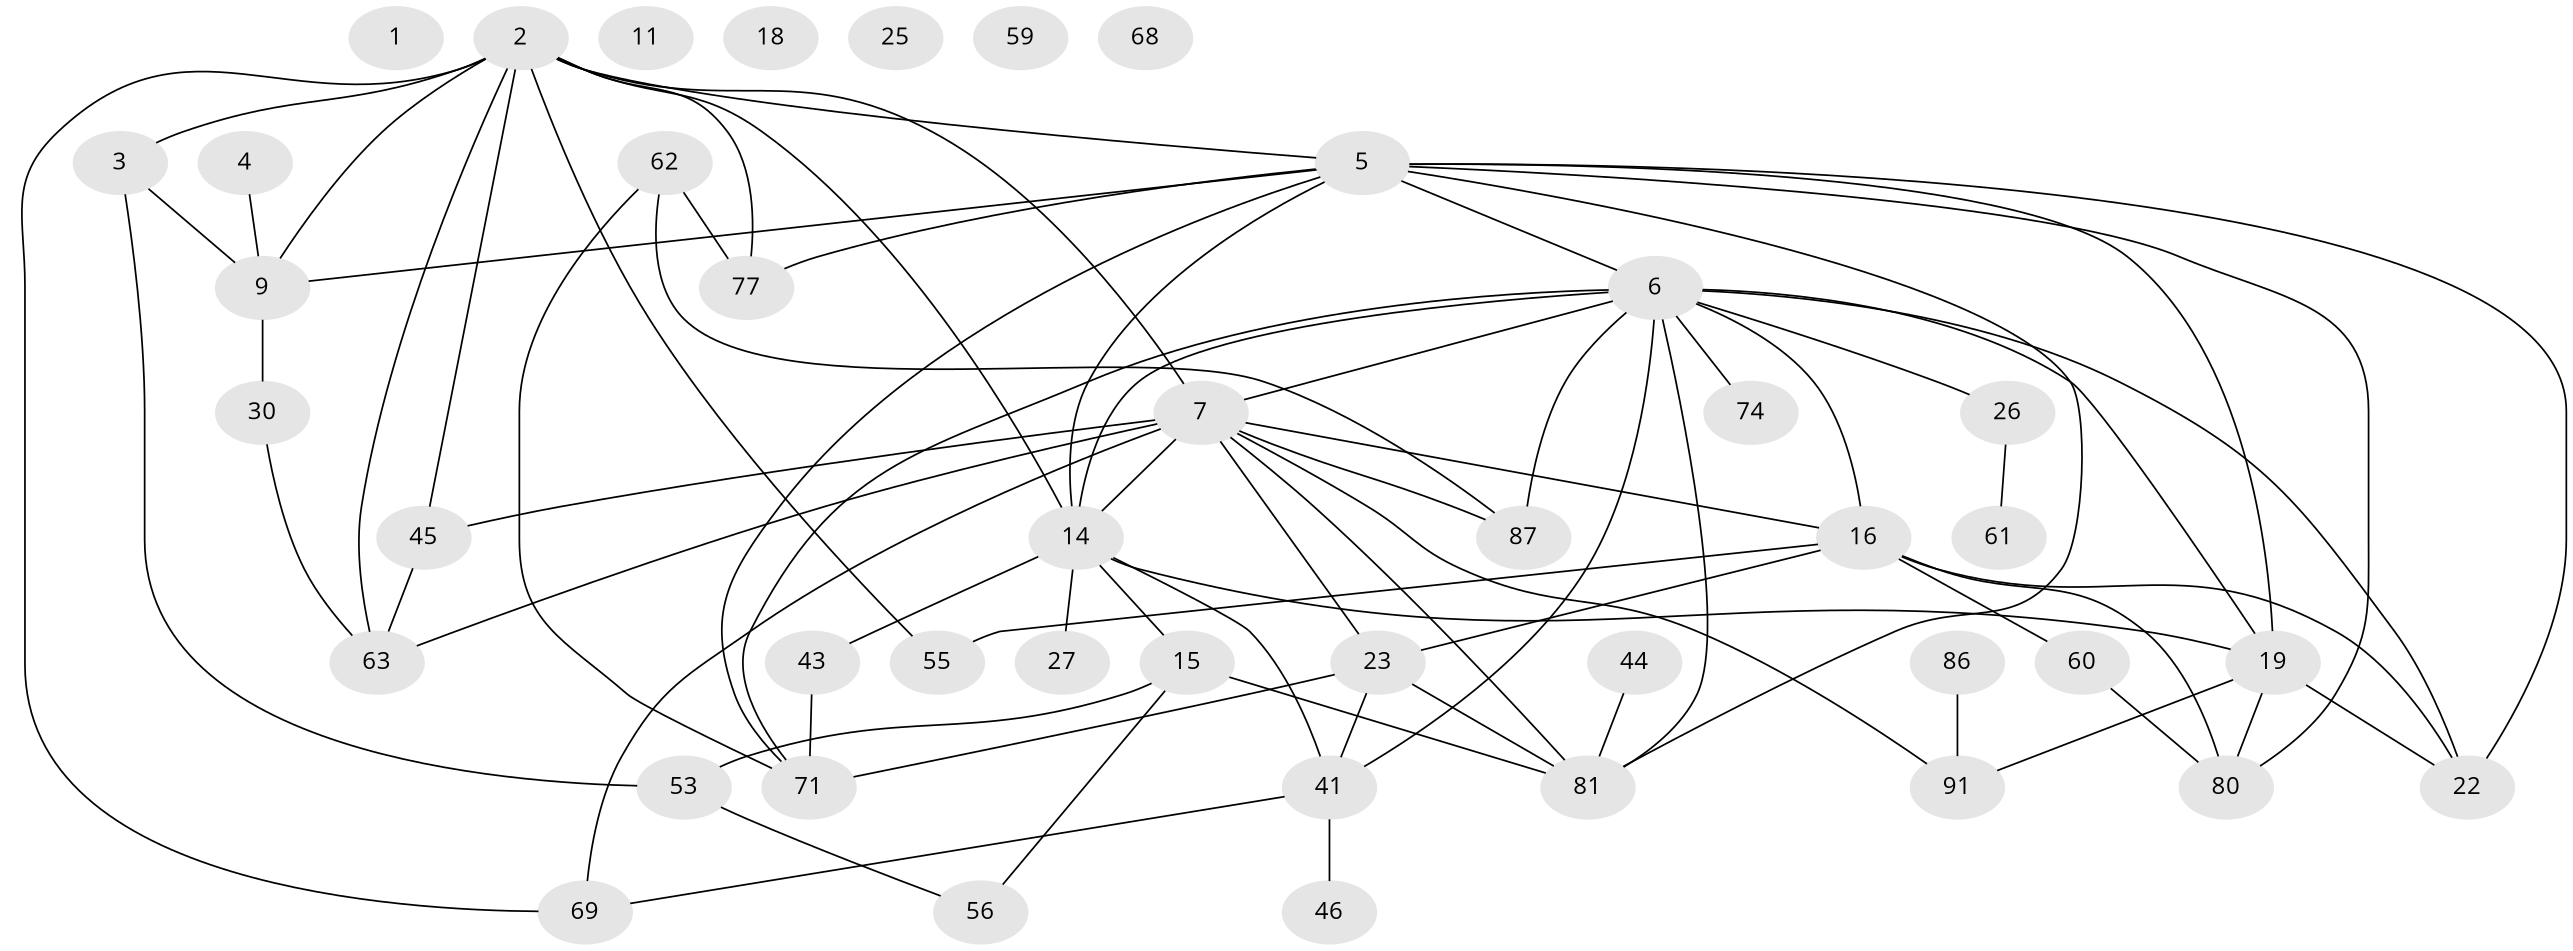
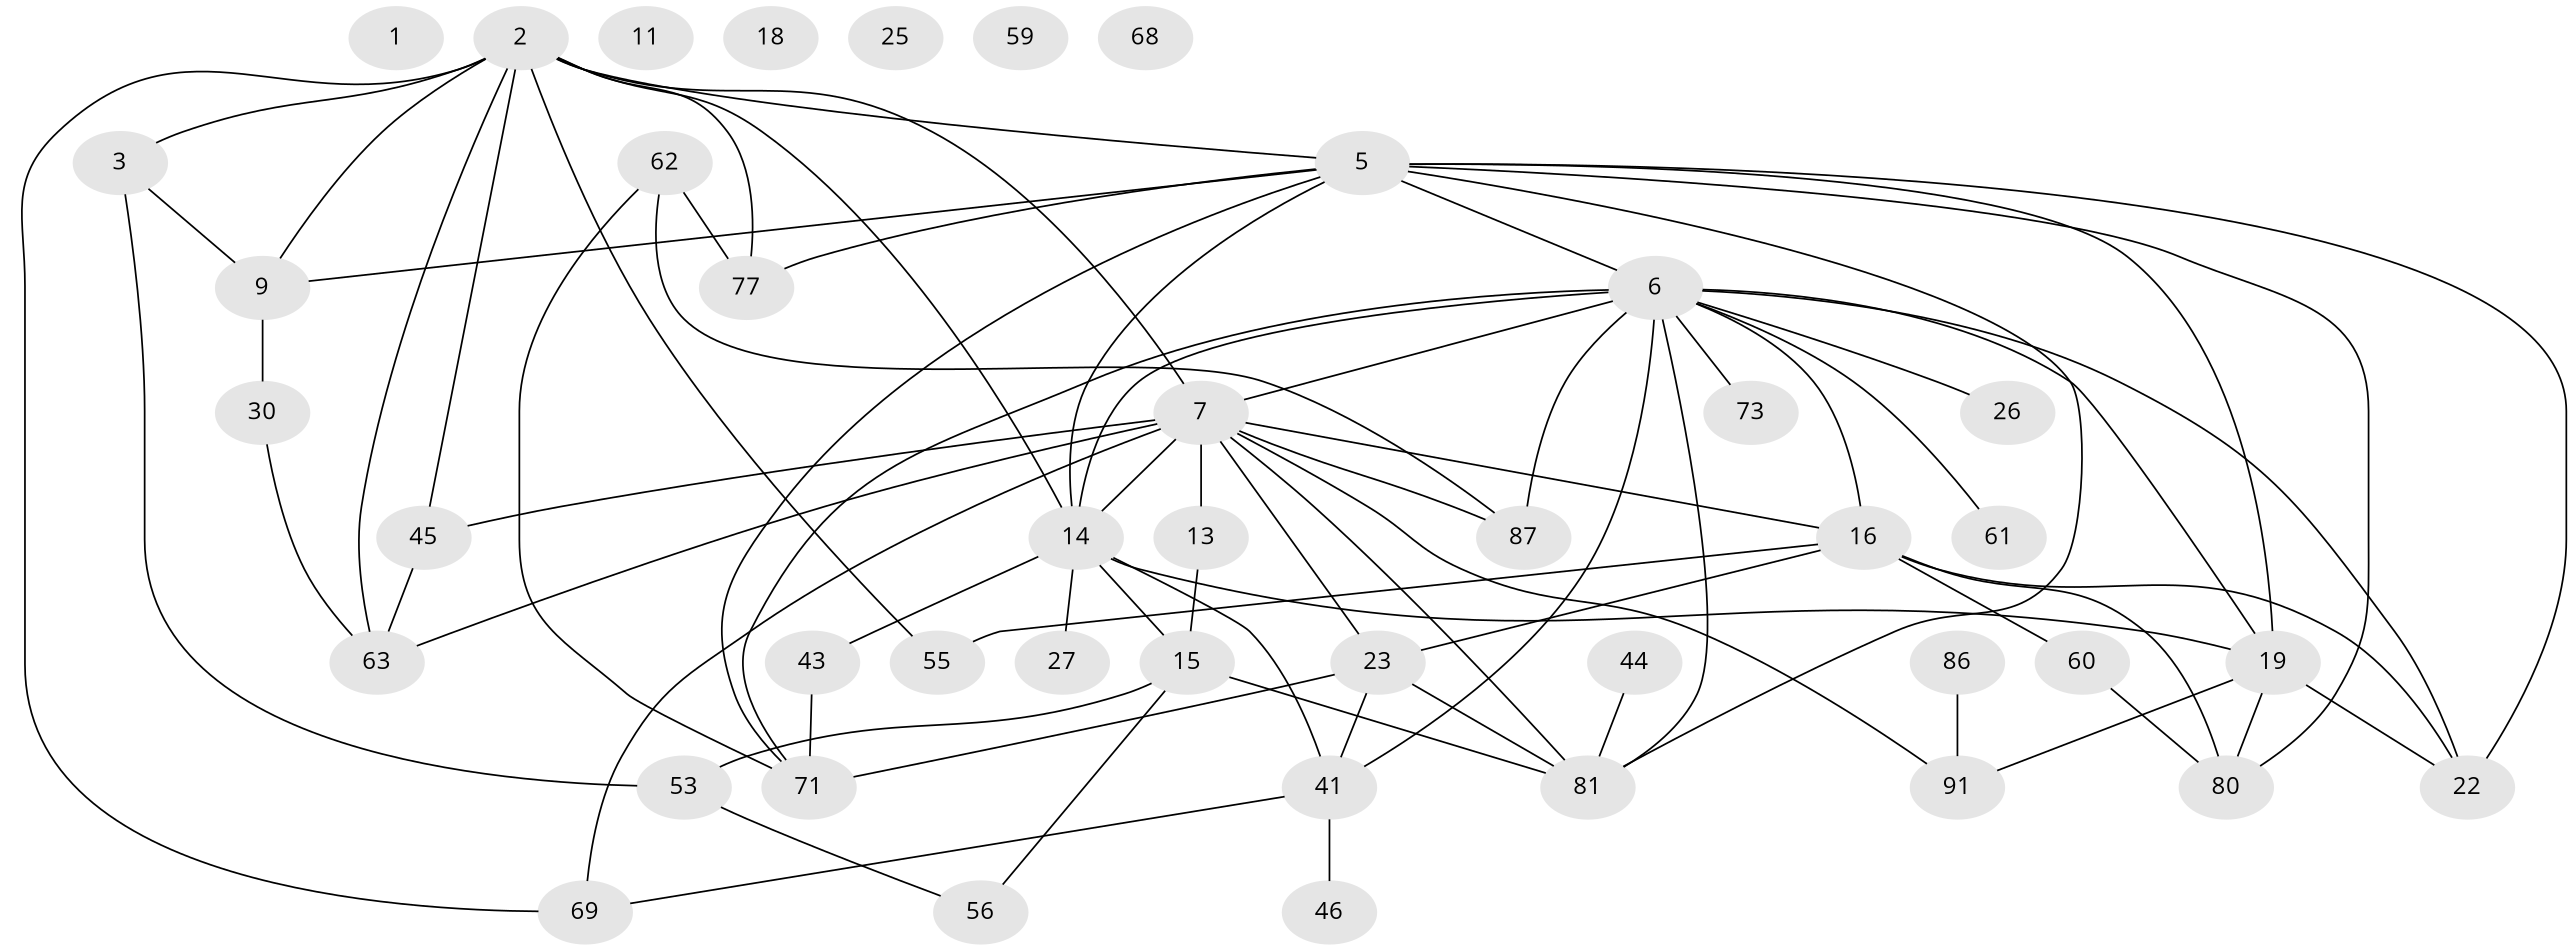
node "4": removed
node "74": label "74" -> "73"
edge "26" -- "61": now "6" -- "61"
node "13": added
